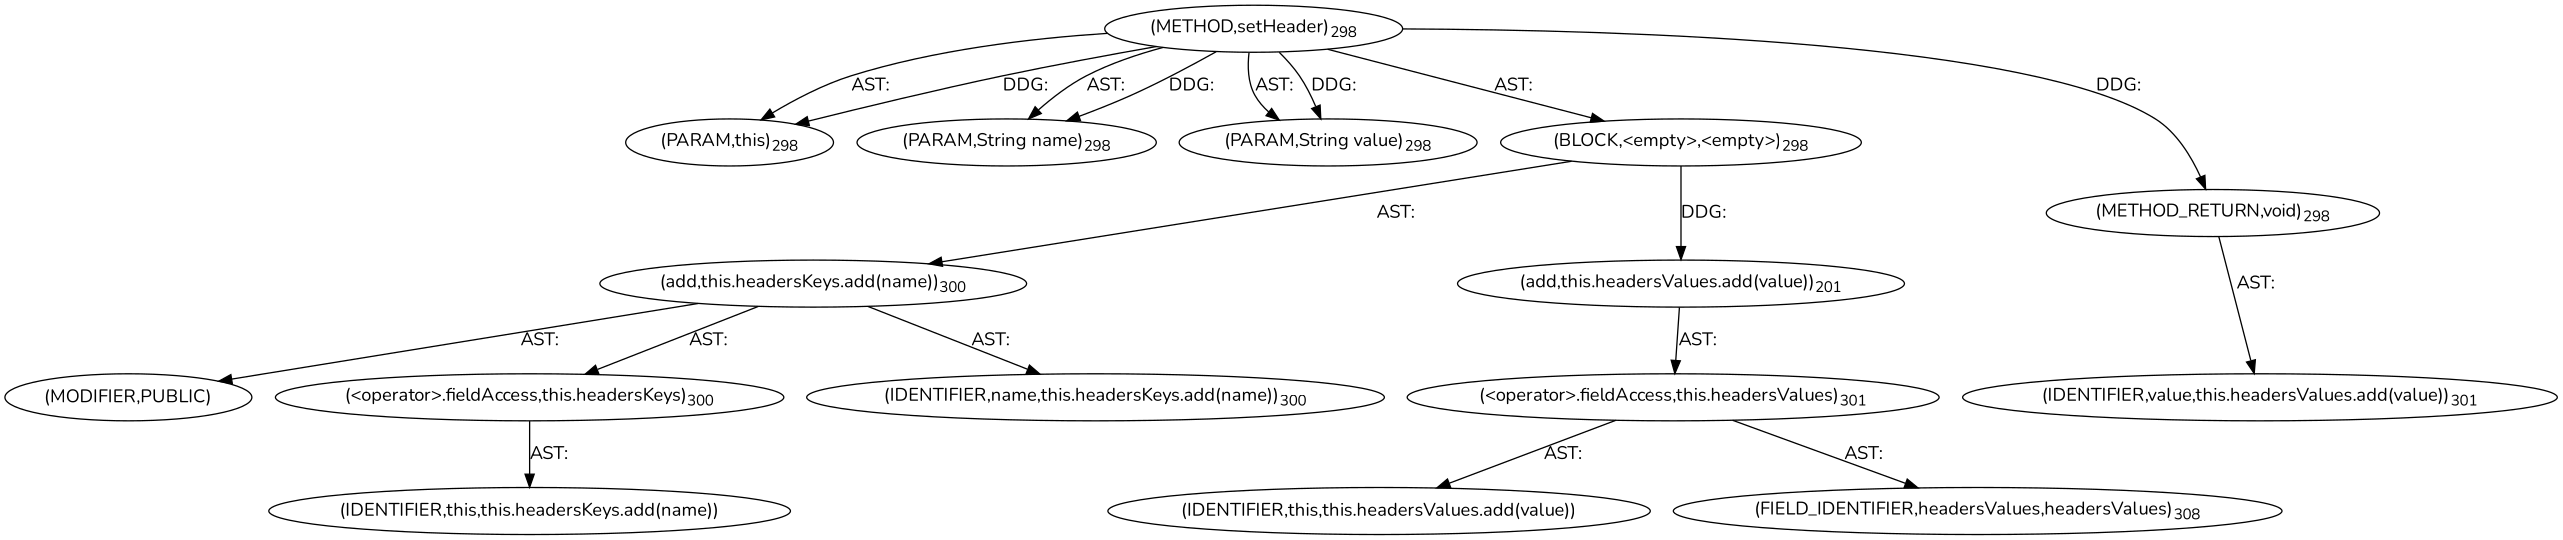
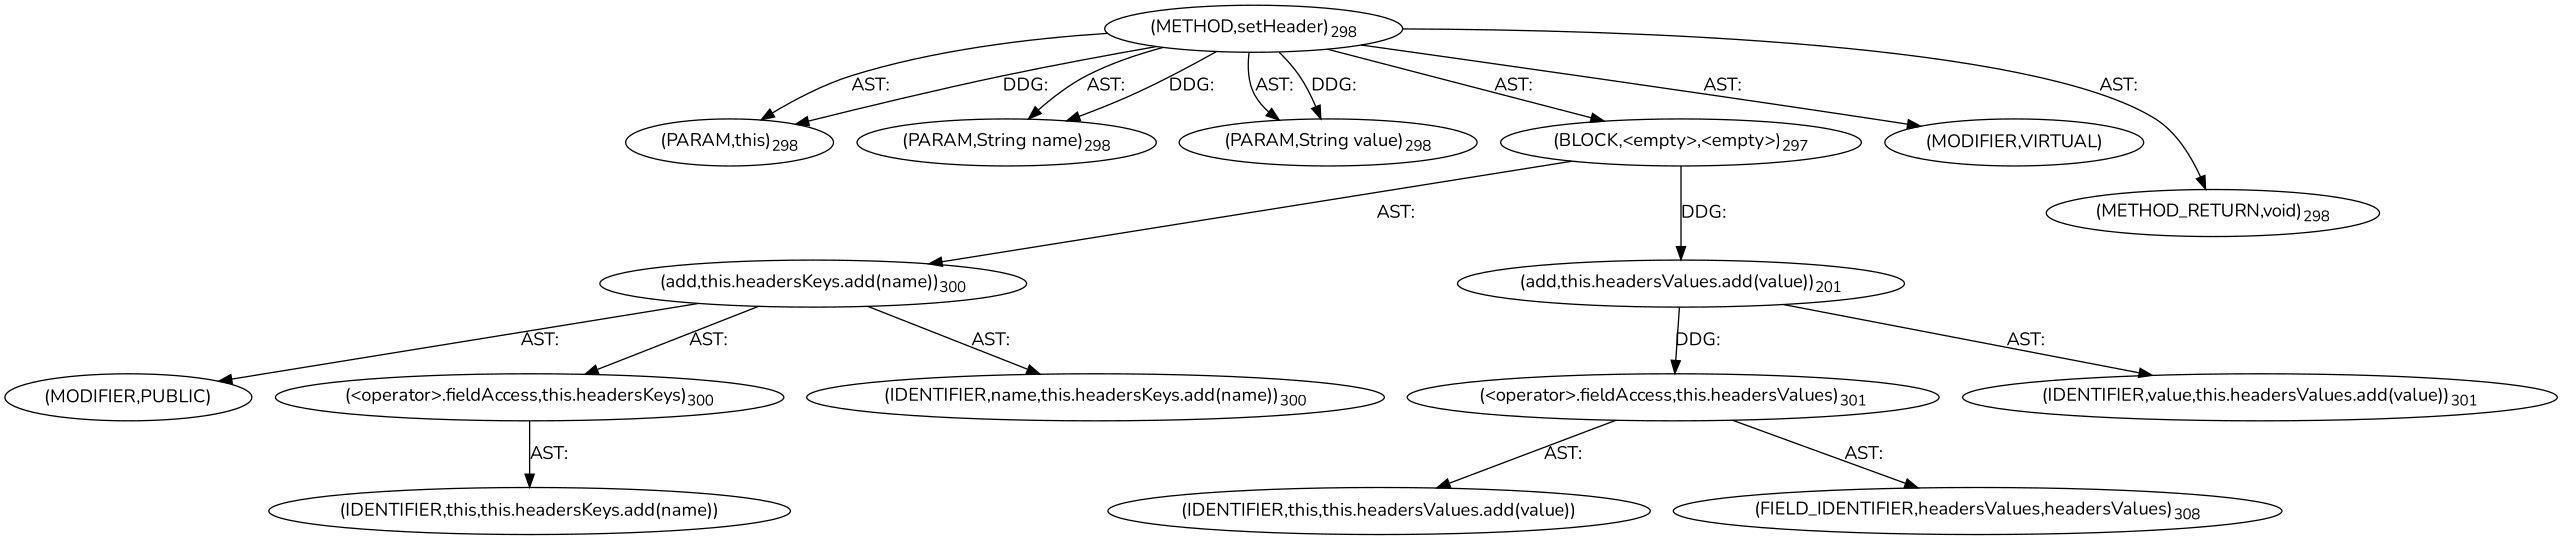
edge "(METHOD,setHeader)" -> "(METHOD_RETURN,void)": label "DDG: " -> "AST: "
node "(BLOCK,<empty>,<empty>)": text "298" -> "297"
node "(MODIFIER,VIRTUAL)": added
edge "(METHOD_RETURN,void)" -> "(IDENTIFIER,value,this.headersValues.add(value))": now "(add,this.headersValues.add(value))" -> "(IDENTIFIER,value,this.headersValues.add(value))"
edge "(add,this.headersValues.add(value))" -> "(<operator>.fieldAccess,this.headersValues)": label "AST: " -> "DDG: "
